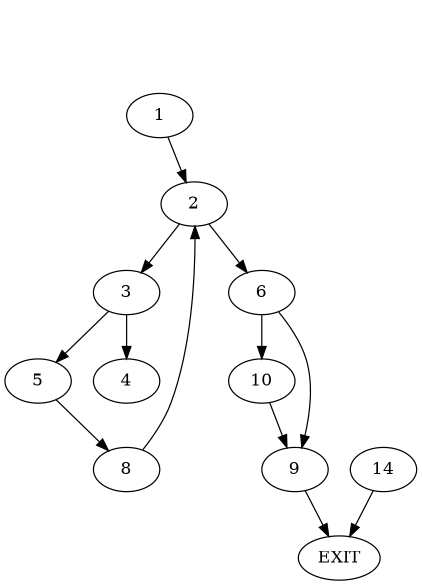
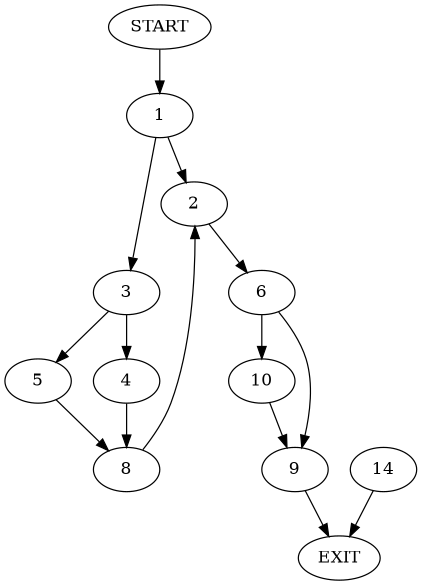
node "START": added
edge "2" -> "3": now "1" -> "3"
edge "4" -> "8": added
